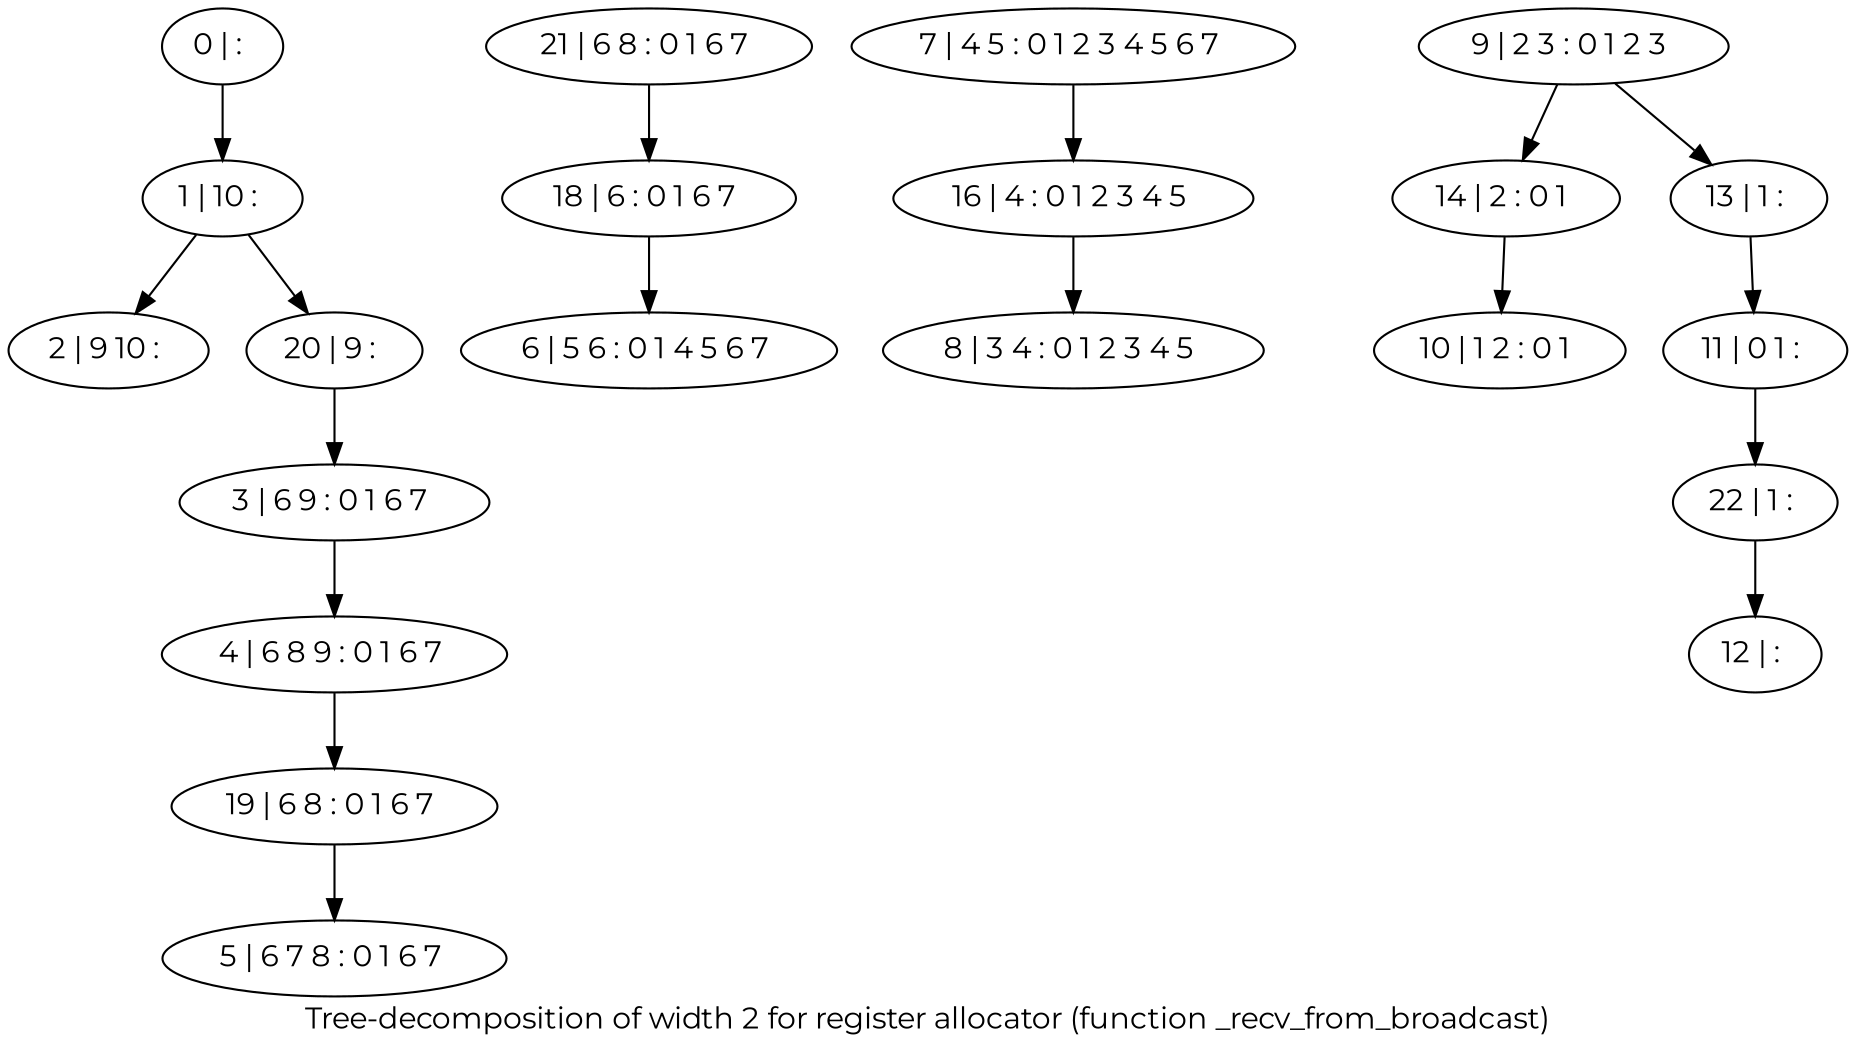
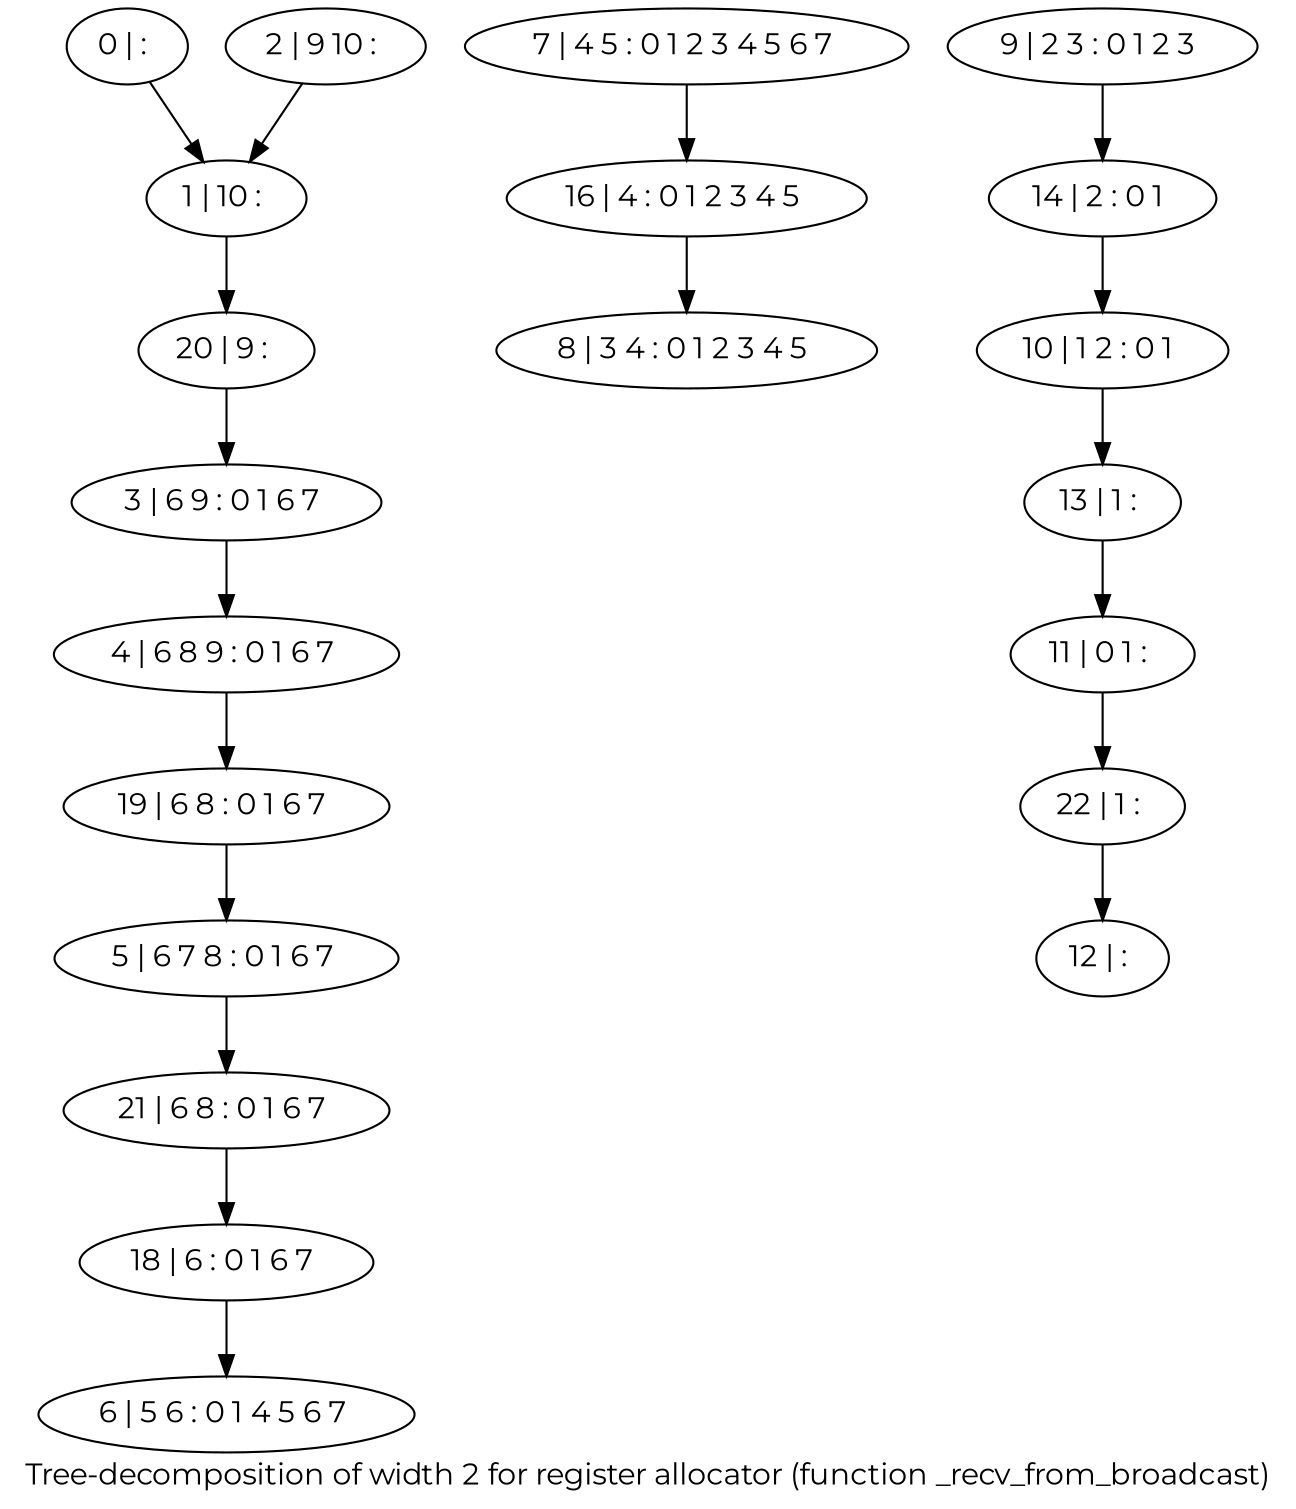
edge "9 | 2 3 : 0 1 2 3" -> "13 | 1 :": now "10 | 1 2 : 0 1" -> "13 | 1 :"
edge "1 | 10 :" -> "2 | 9 10 :": reversed
edge "5 | 6 7 8 : 0 1 6 7" -> "21 | 6 8 : 0 1 6 7": added
